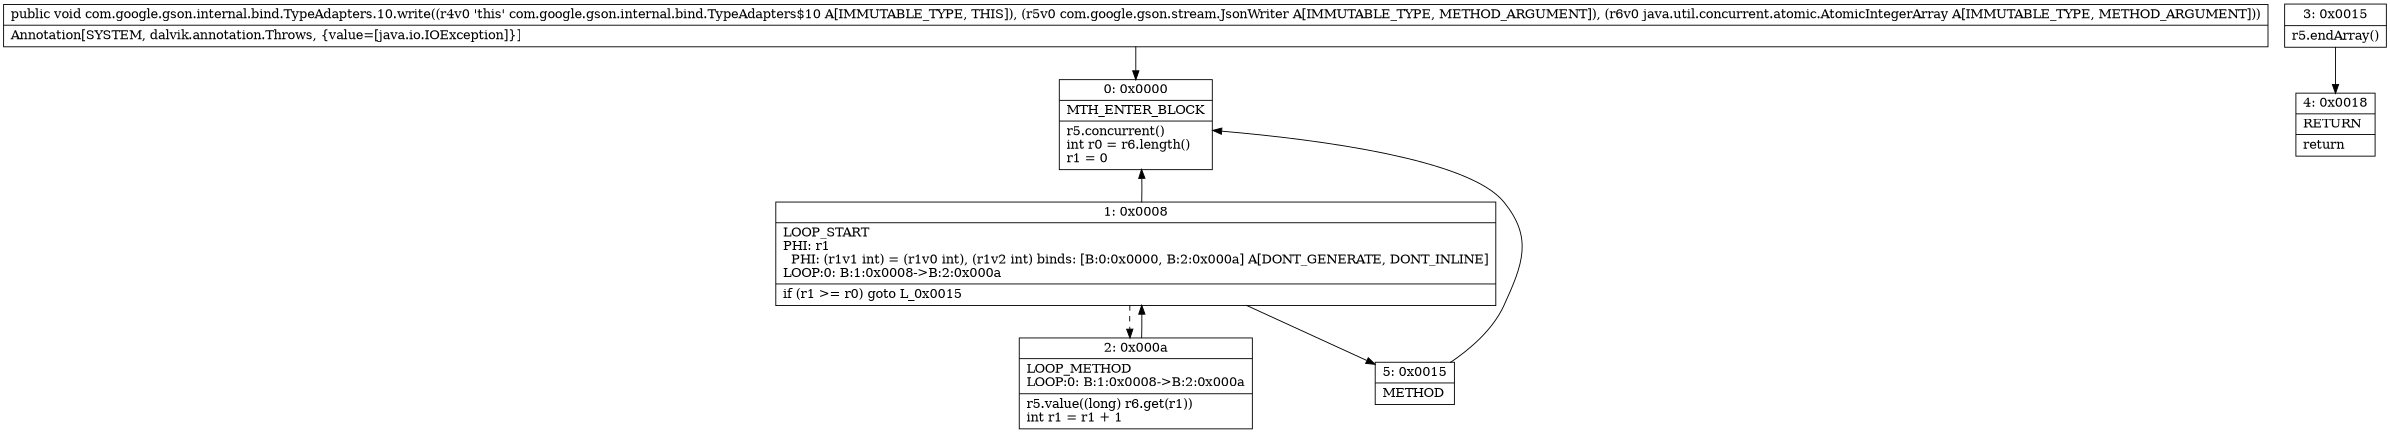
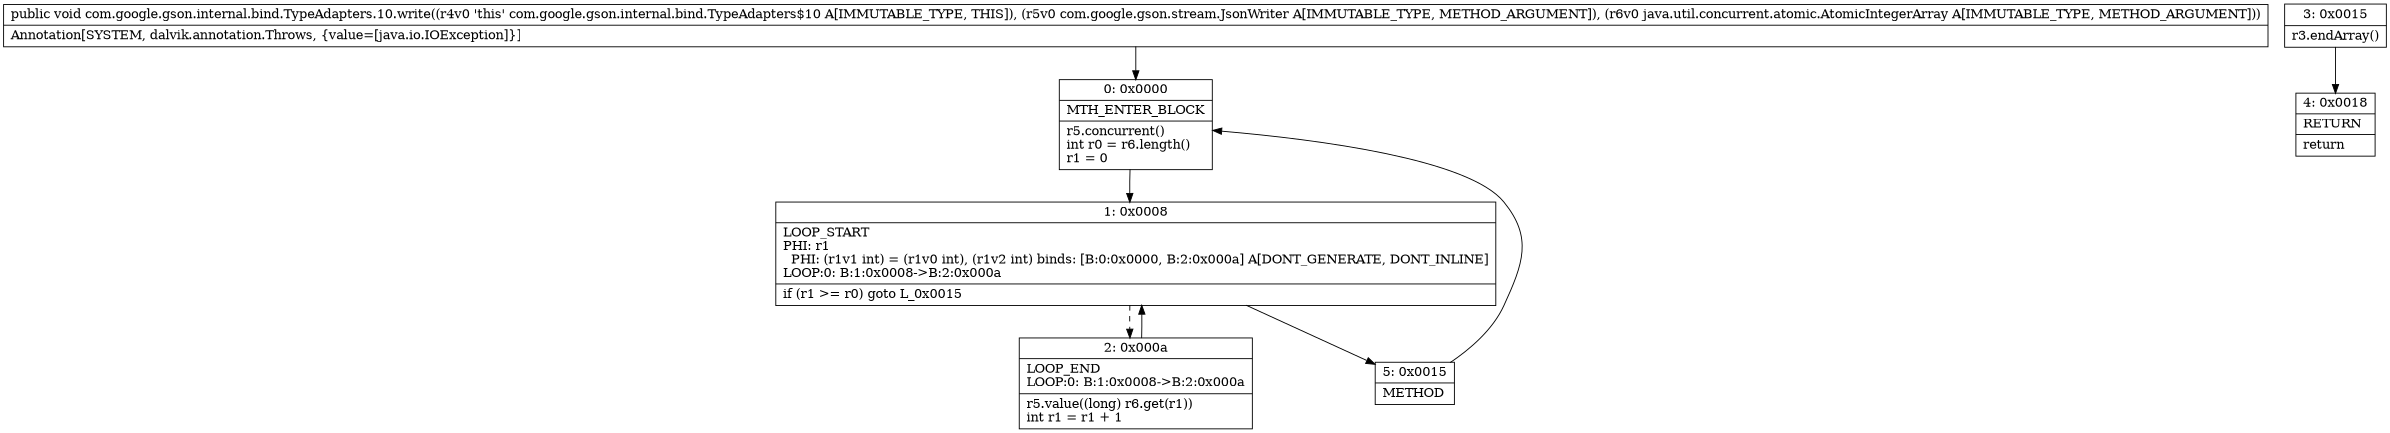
node "3: 0x0015": text "r5.endArray()" -> "r3.endArray()"
edge "1: 0x0008" -> "0: 0x0000": reversed
node "2: 0x000a": text "LOOP_METHOD" -> "LOOP_END"
